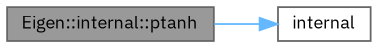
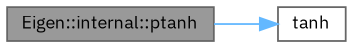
node "internal": label "internal" -> "tanh"
